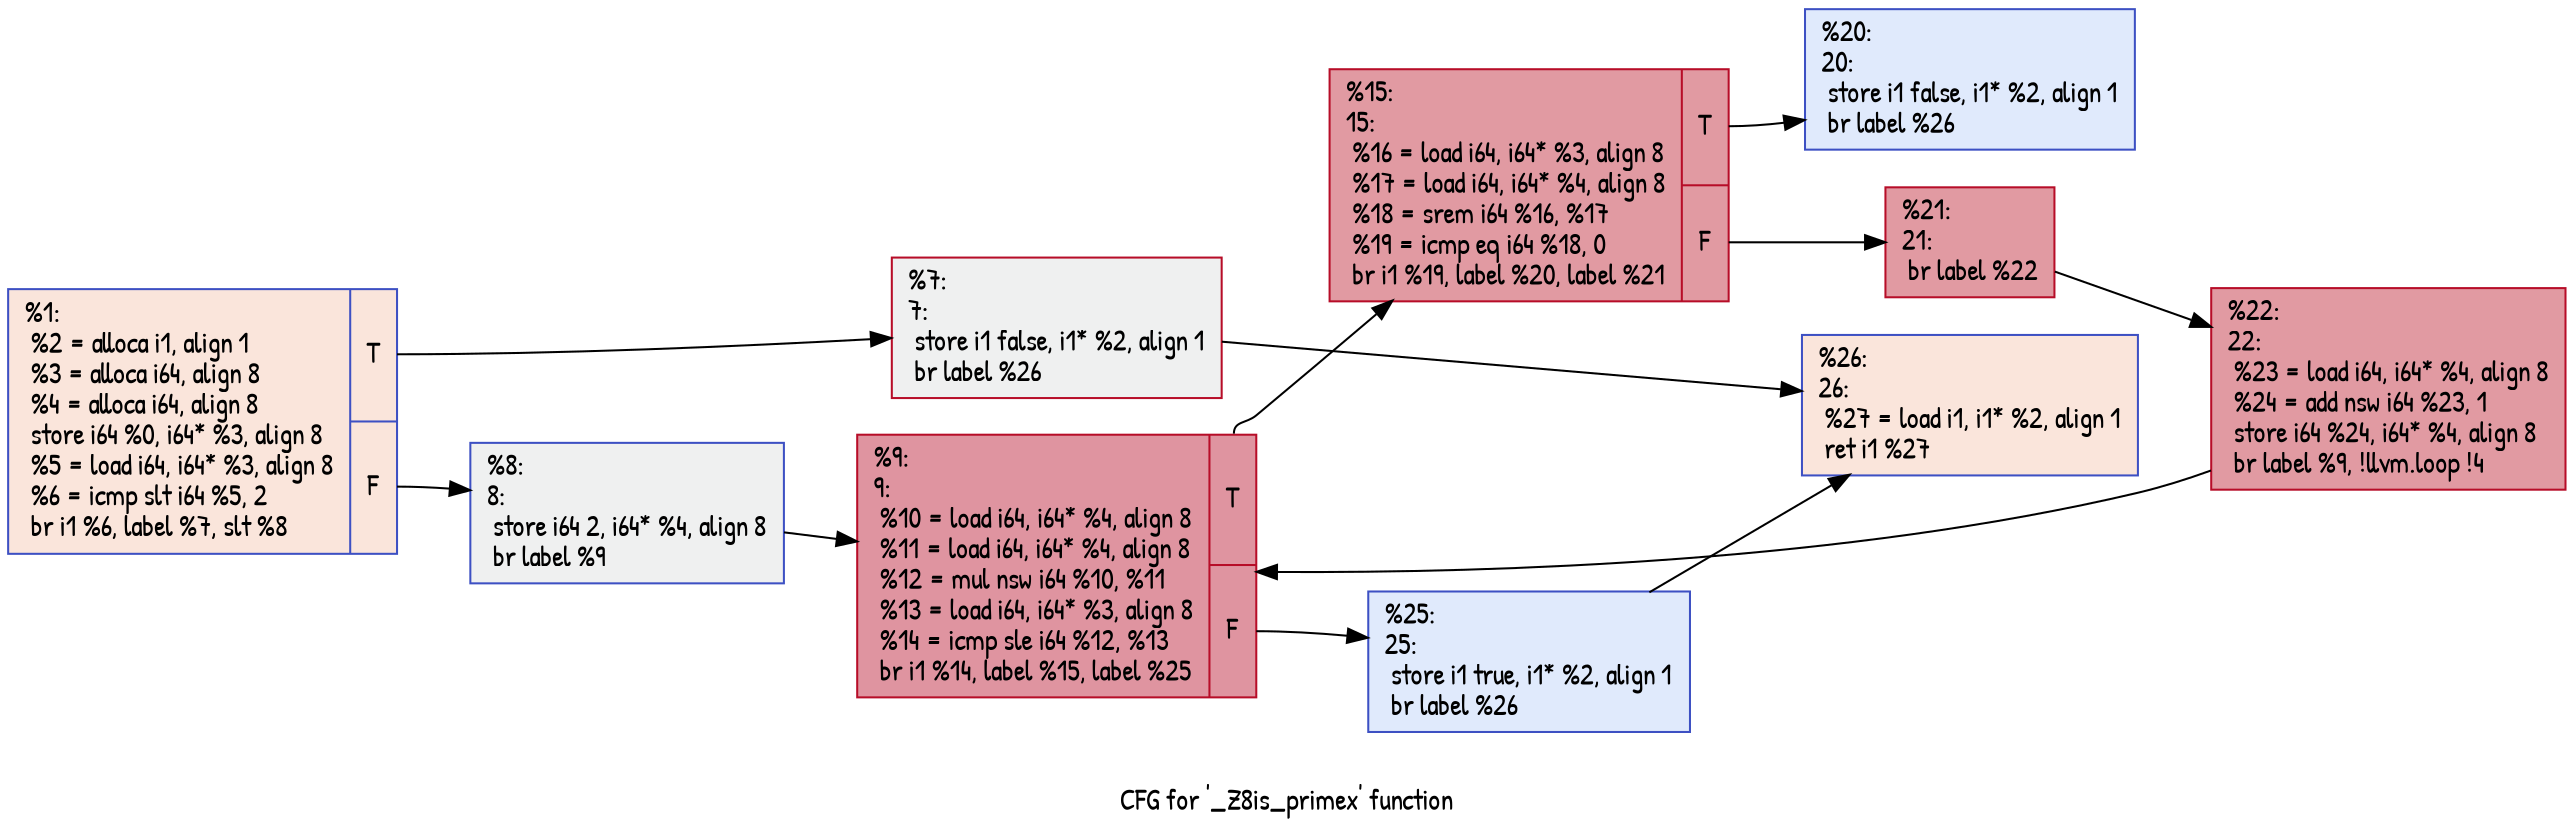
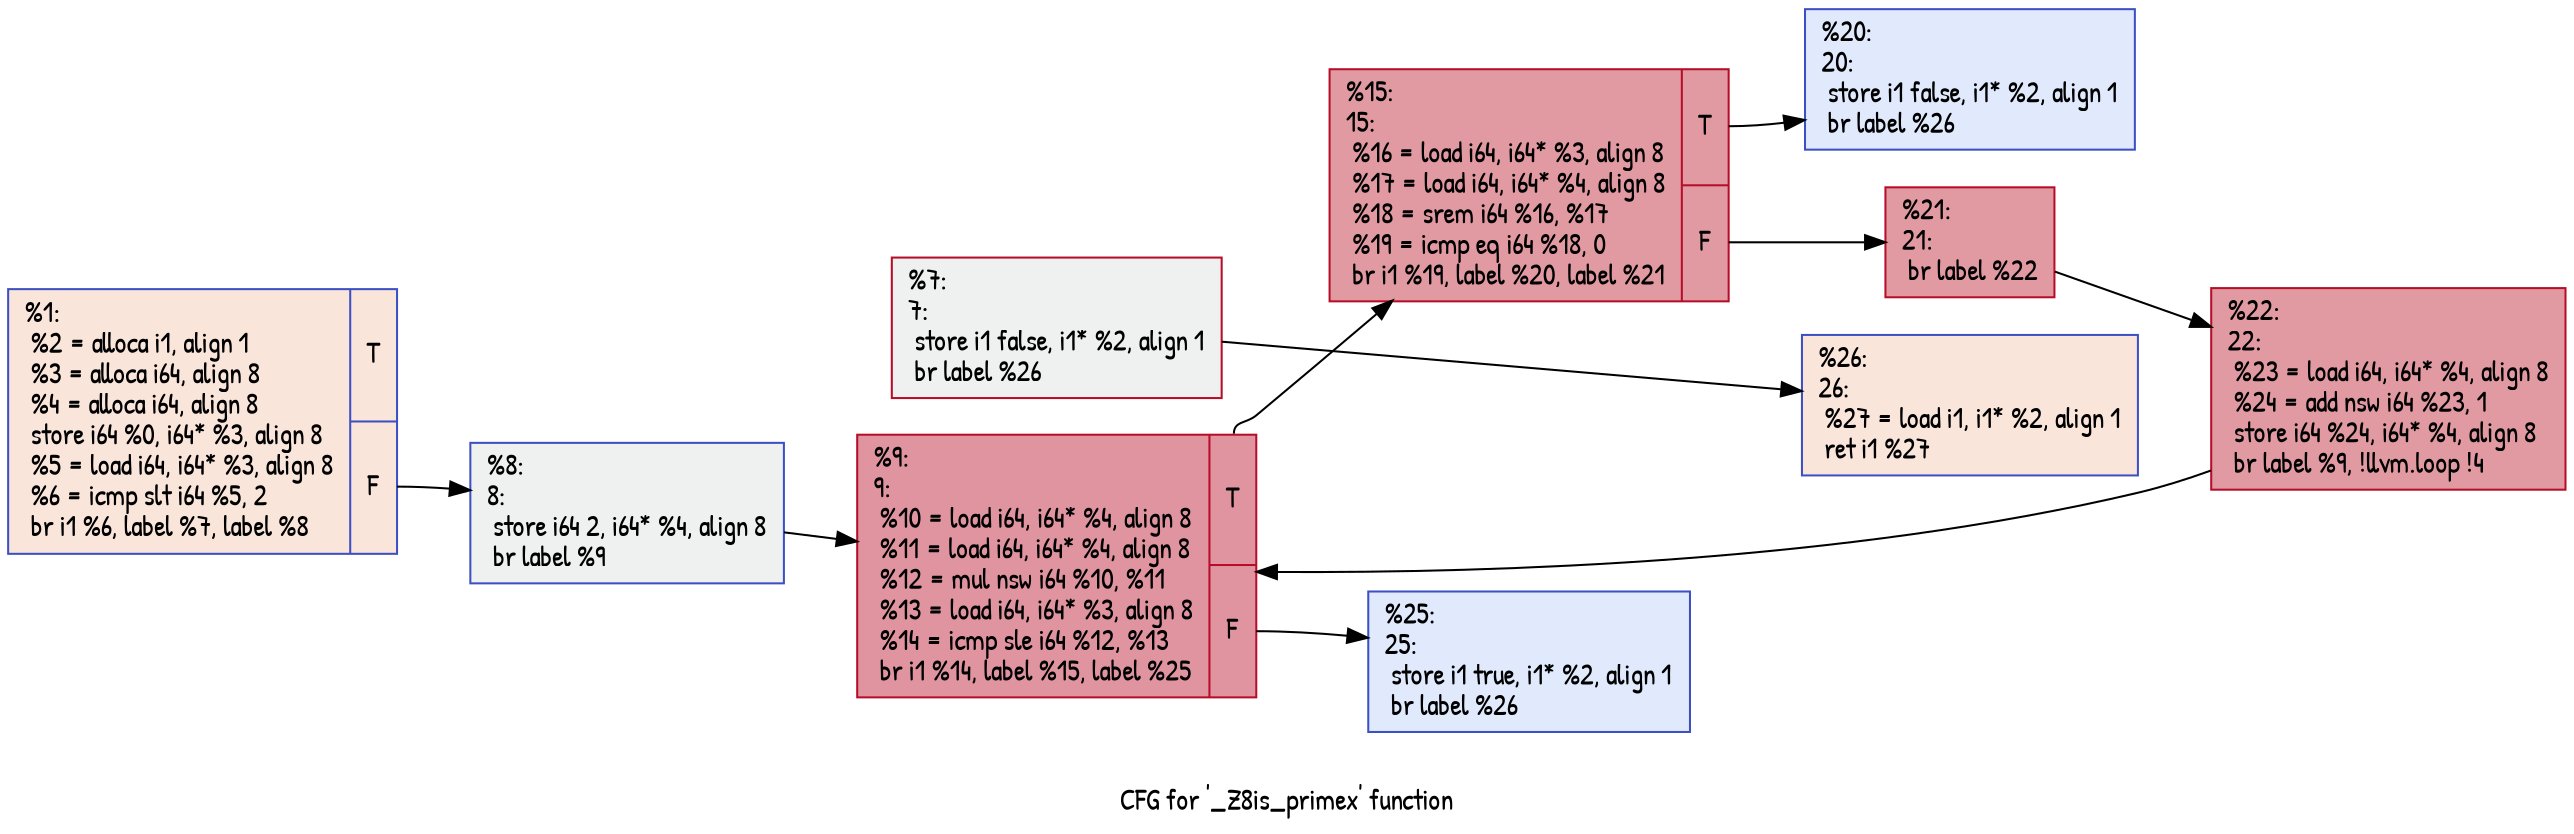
edge "%1:" -> "%7:": removed
node "%1:": text "br i1 %6, label %7, slt %8" -> "br i1 %6, label %7, label %8"
edge "%25:" -> "%26:": removed
